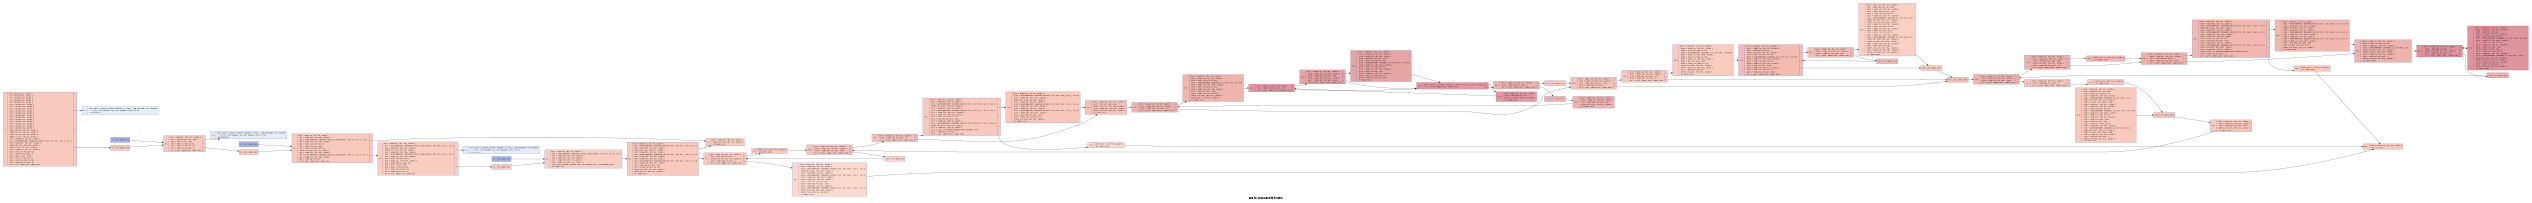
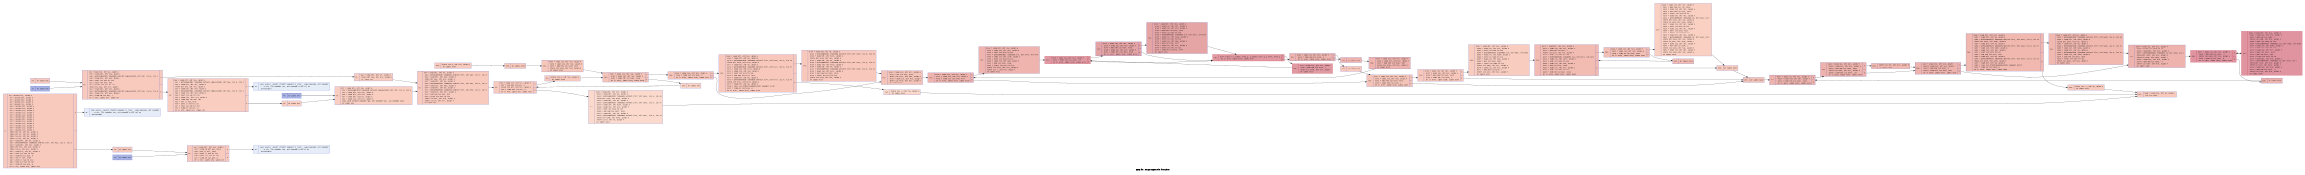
node "321:": removed
node "324:": removed
edge "83:" -> "57:": reversed
edge "35:" -> "44:": removed
